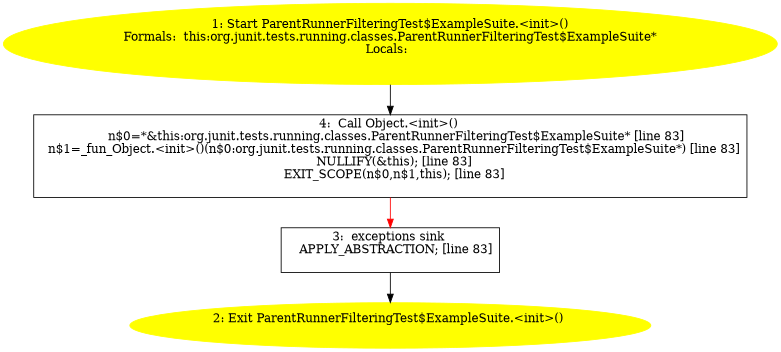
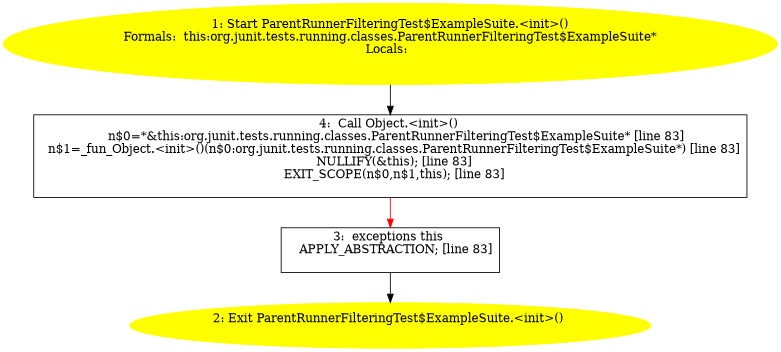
node "3:  exceptions sink APPLY_ABSTRACTION; [line 83]": label "3:  exceptions sink APPLY_ABSTRACTION; [line 83]" -> "3:  exceptions this APPLY_ABSTRACTION; [line 83]"
